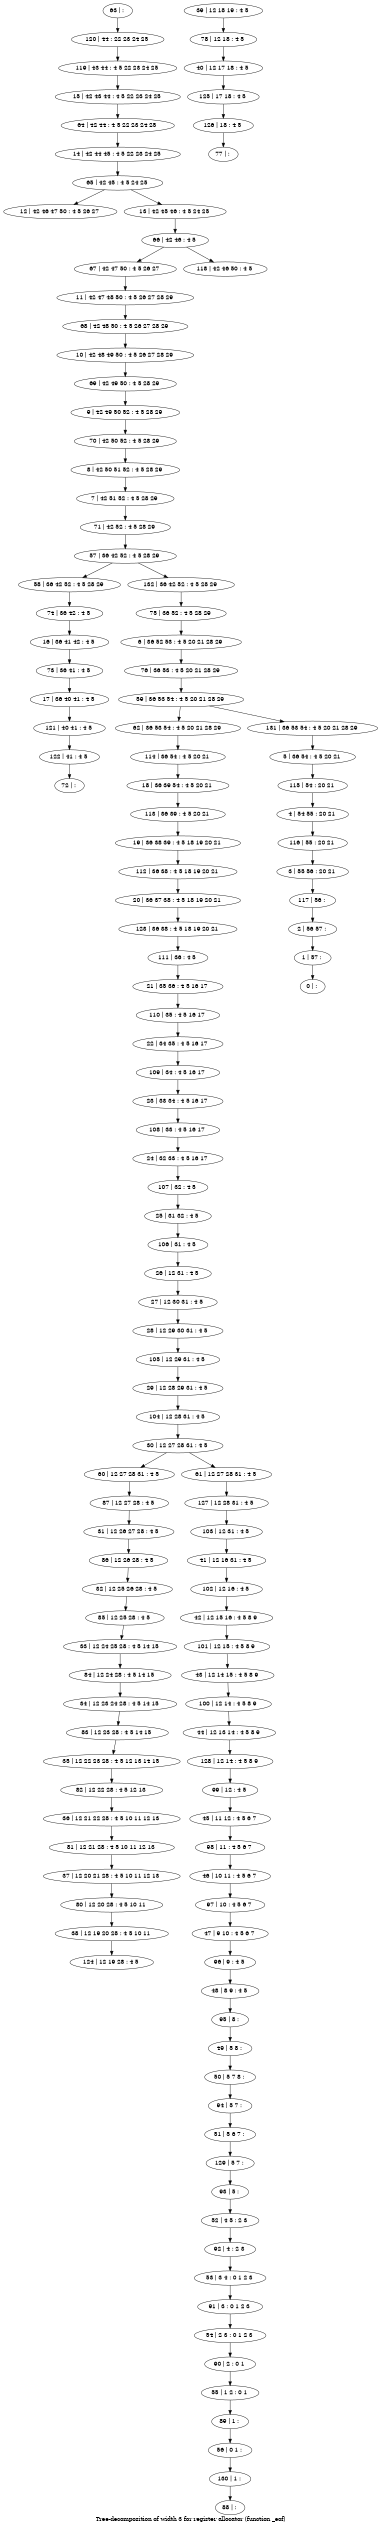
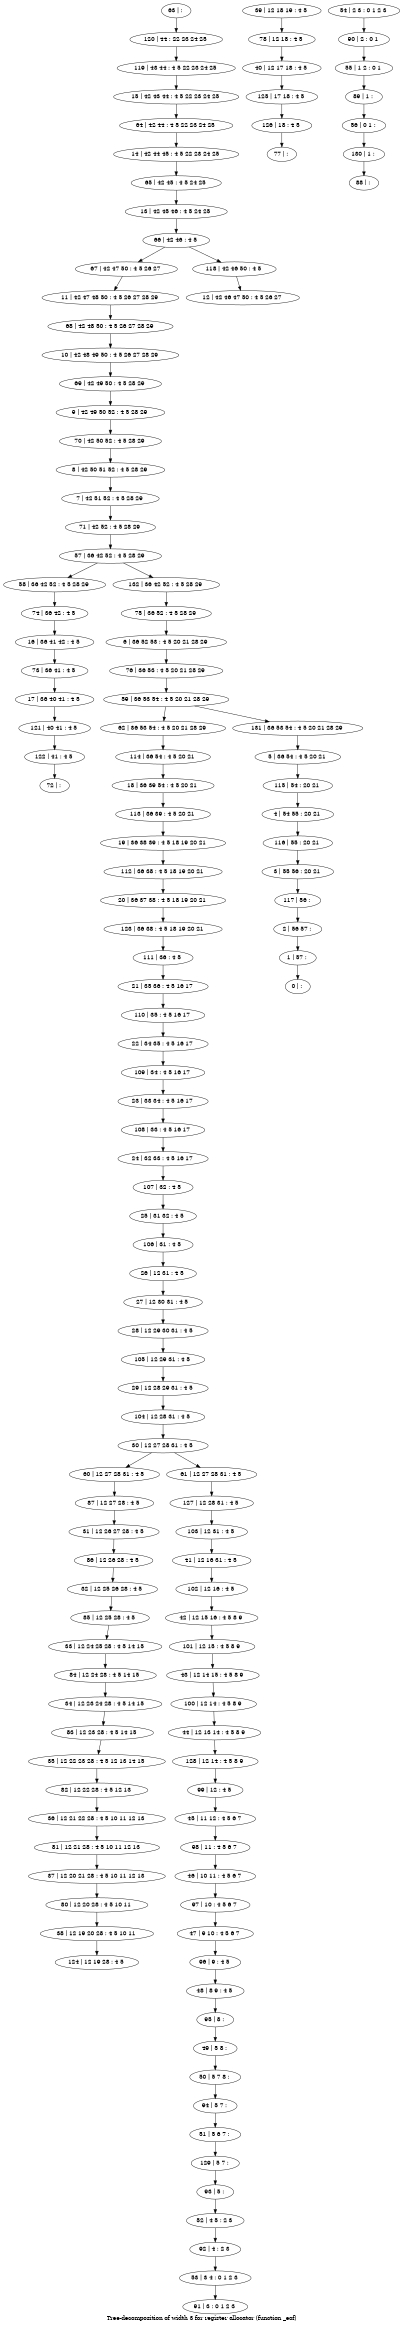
edge "65 | 42 45 : 4 5 24 25" -> "12 | 42 46 47 50 : 4 5 26 27": now "118 | 42 46 50 : 4 5" -> "12 | 42 46 47 50 : 4 5 26 27"
edge "91 | 3 : 0 1 2 3" -> "54 | 2 3 : 0 1 2 3": removed
